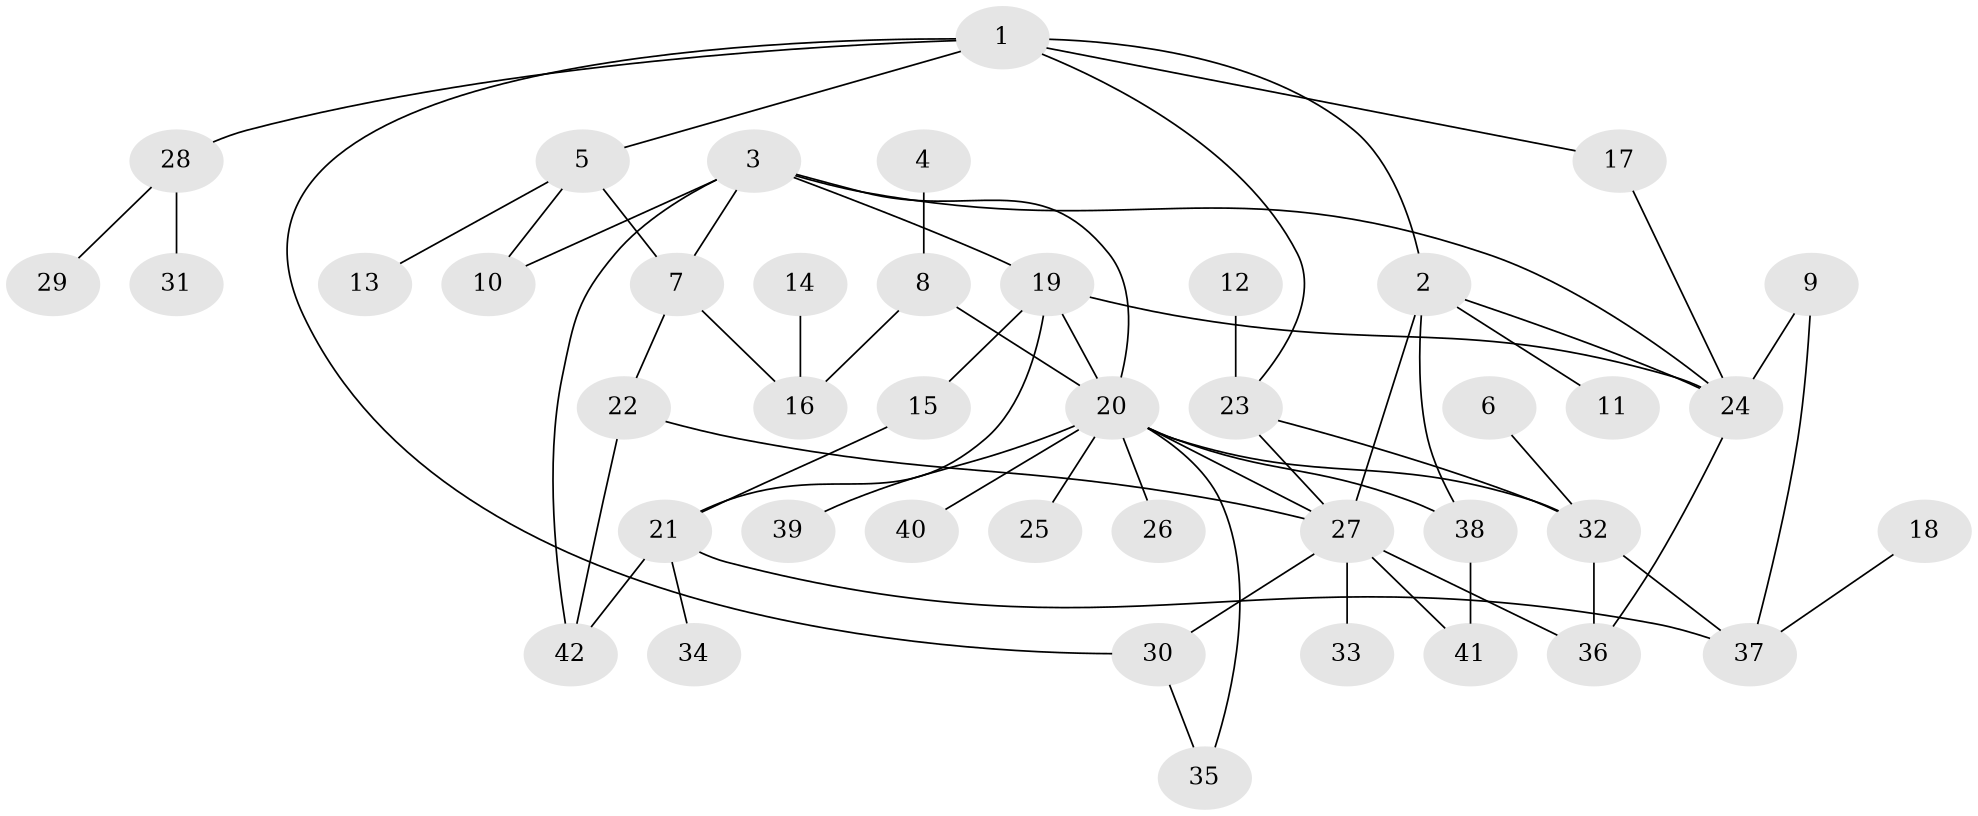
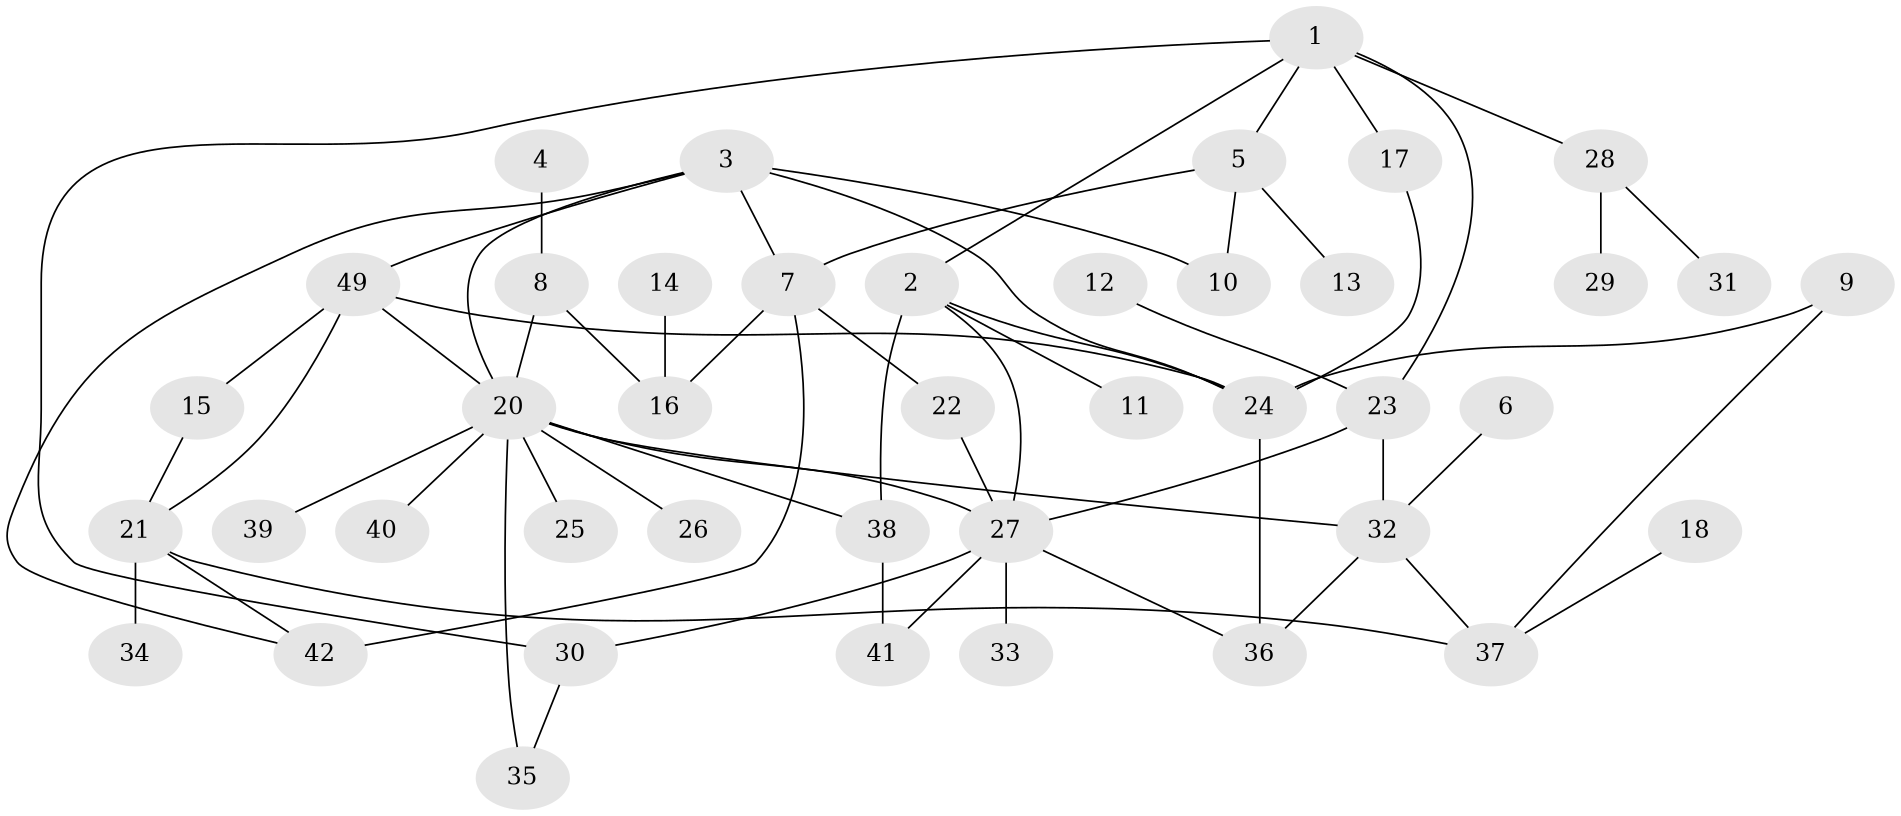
node "19": label "19" -> "49"
edge "22" -- "42": now "7" -- "42"
